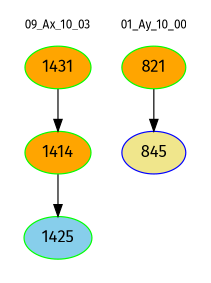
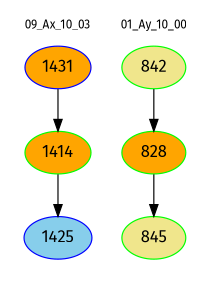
node "1431": color green -> blue
node "842": added
node "821": label "821" -> "828"
node "845": color blue -> green
node "1425": color green -> blue
